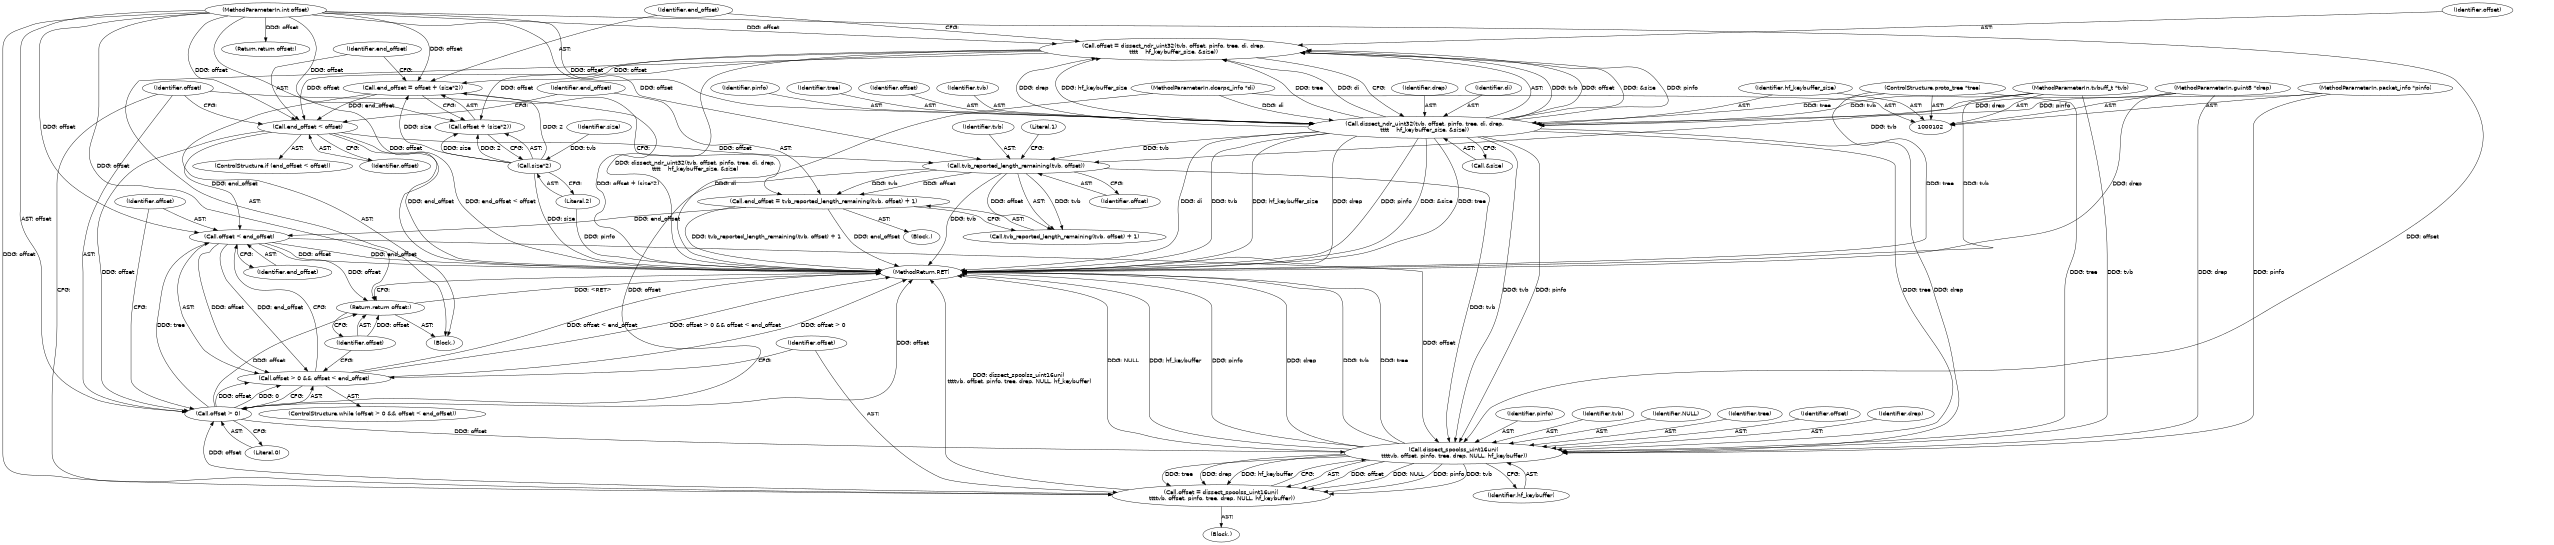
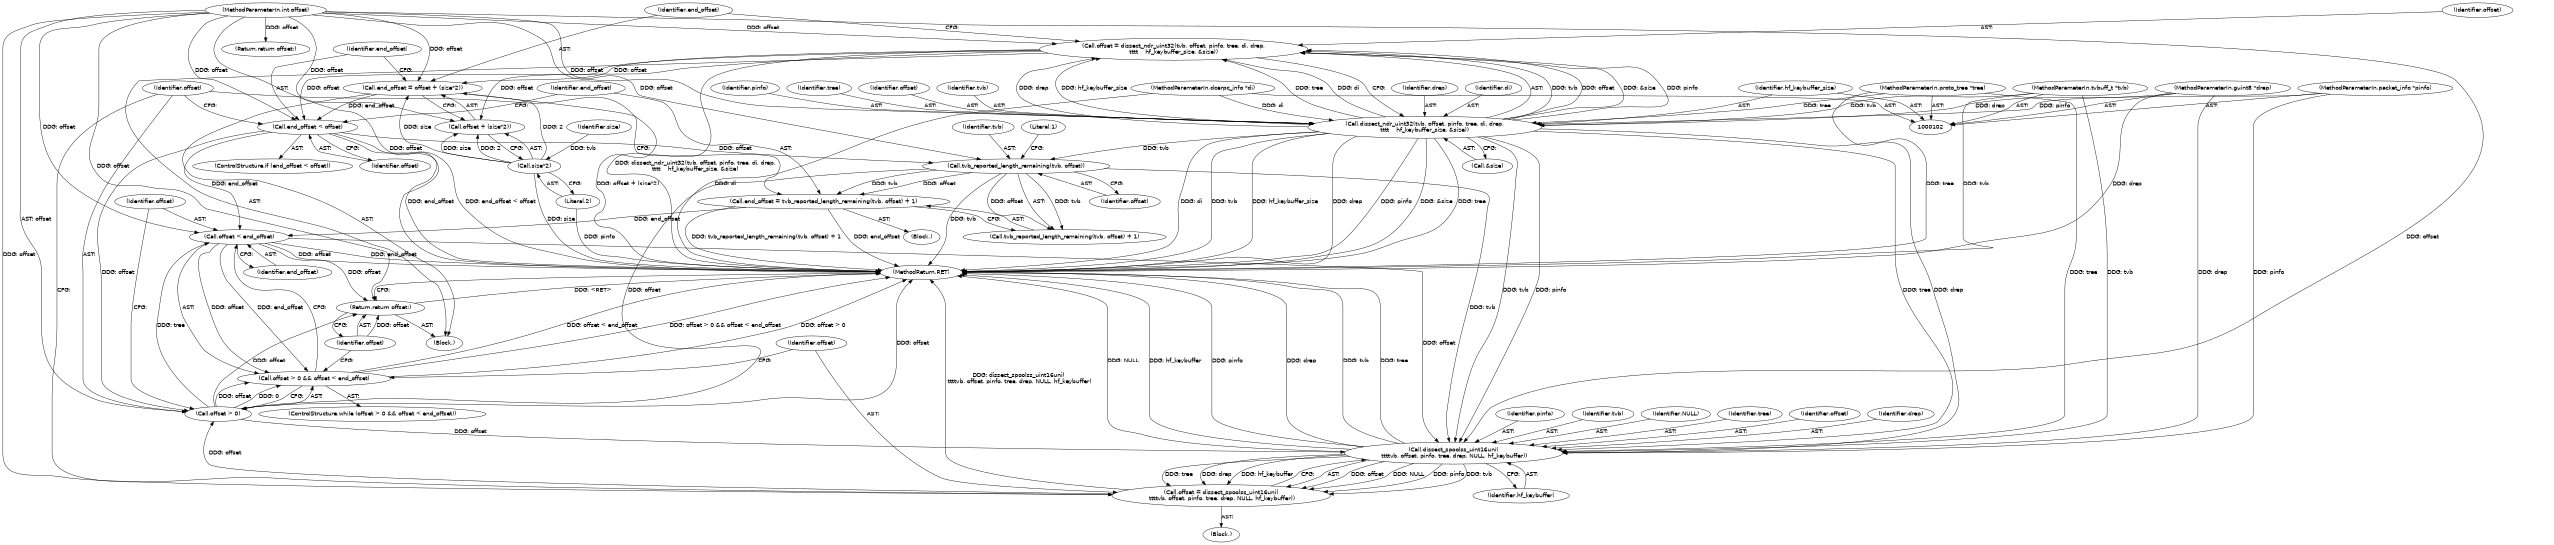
node "(ControlStructure,proto_tree *tree)": label "(ControlStructure,proto_tree *tree)" -> "(MethodParameterIn,proto_tree *tree)"
edge "(MethodParameterIn,tvbuff_t *tvb)" -> "(Call,tvb_reported_length_remaining(tvb, offset))": removed, label "DDG: tvb"
node "(Literal,0)": removed
